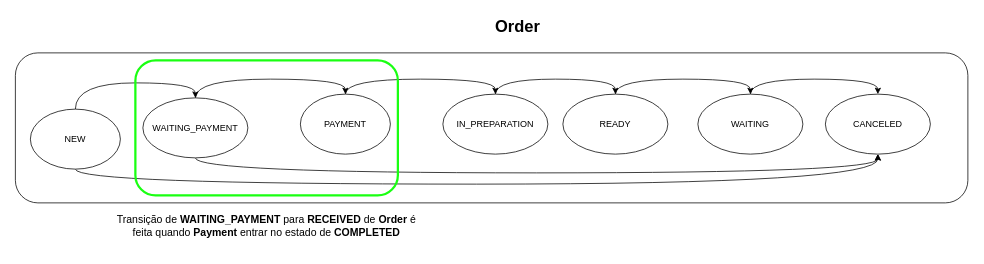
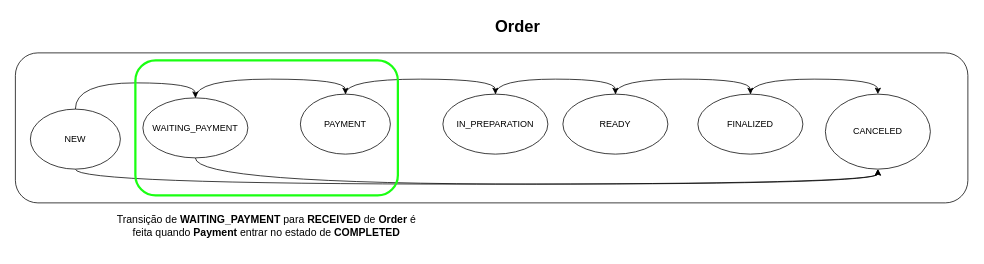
node "WAITING": label "WAITING" -> "FINALIZED"
node "CANCELED": size 105x60 -> 105x75
